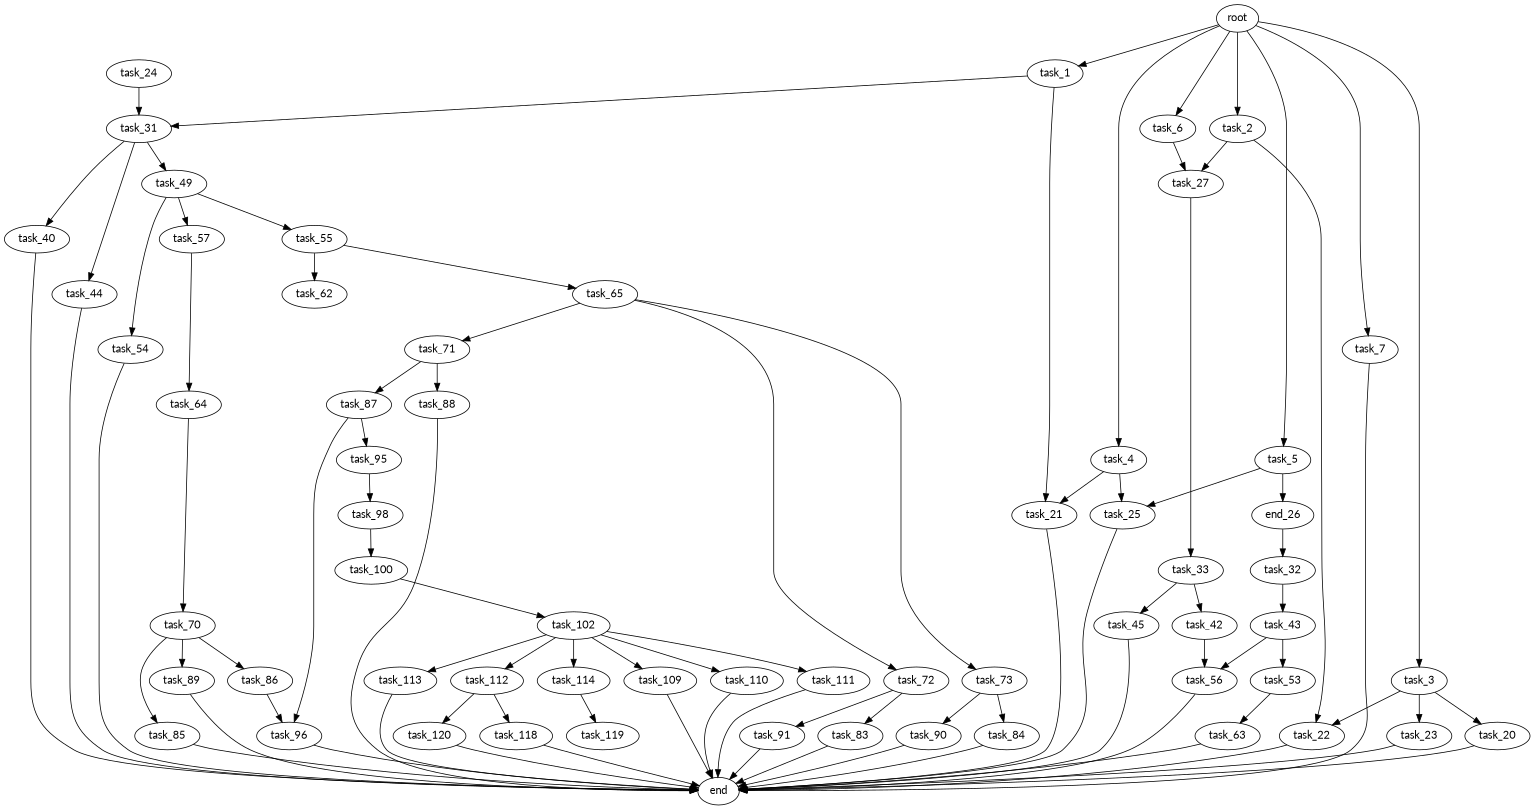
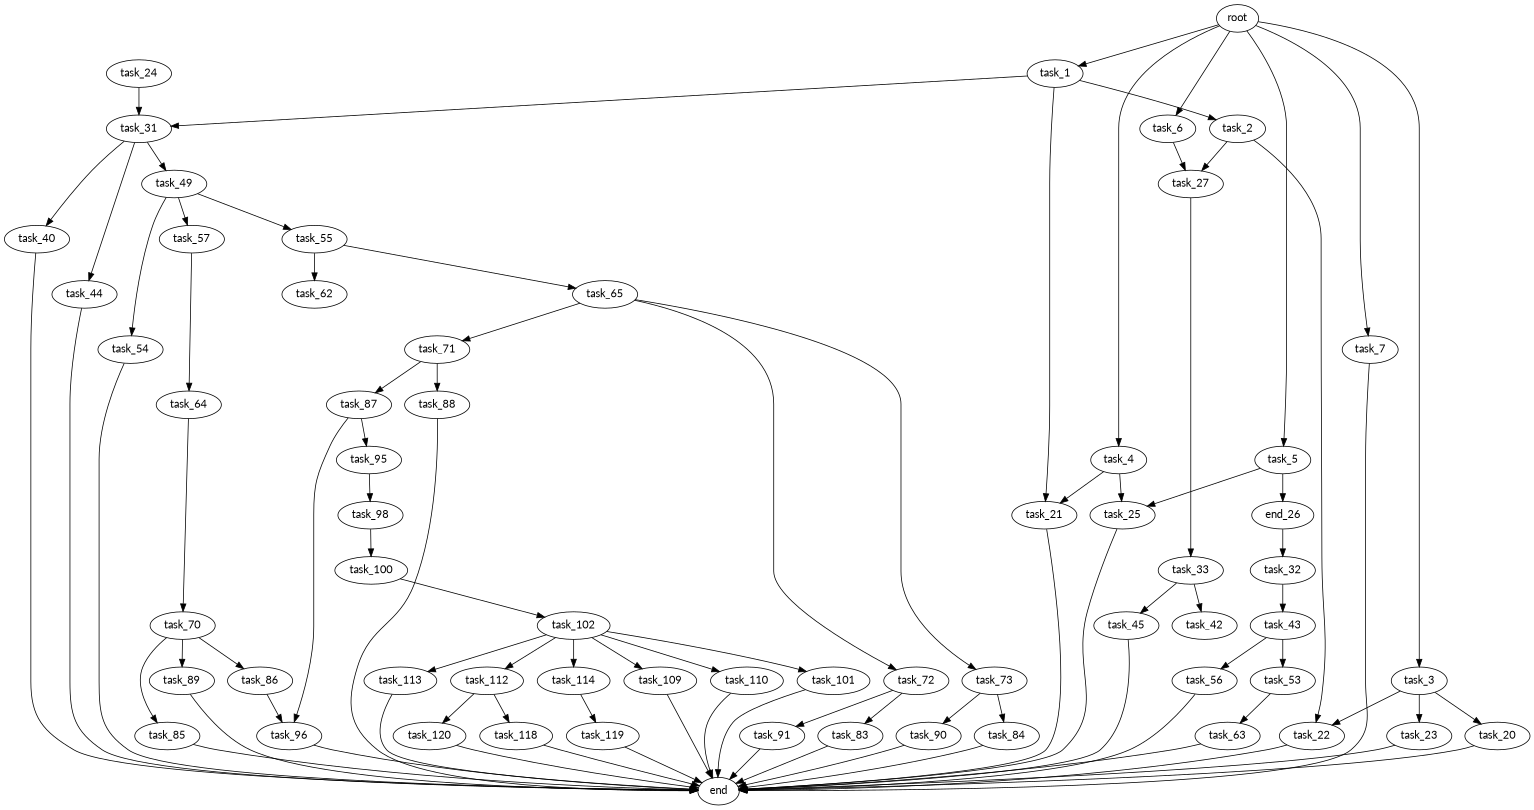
edge "root" -> "task_2": now "task_1" -> "task_2"
edge "task_42" -> "task_56": removed
node "task_111": label "task_111" -> "task_101"
edge "task_119" -> "end": added
